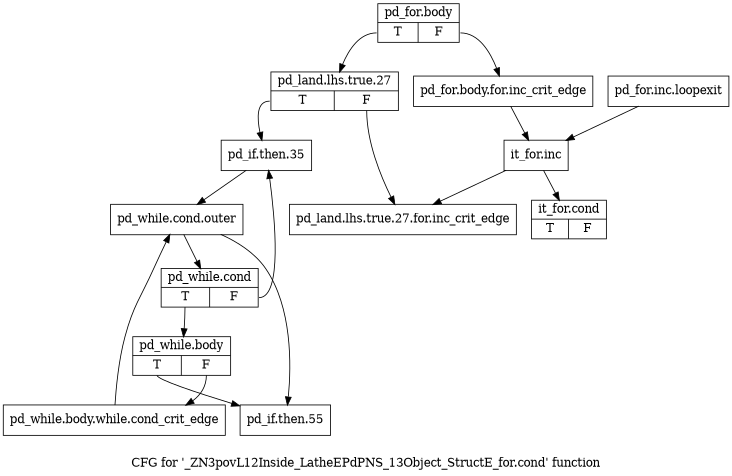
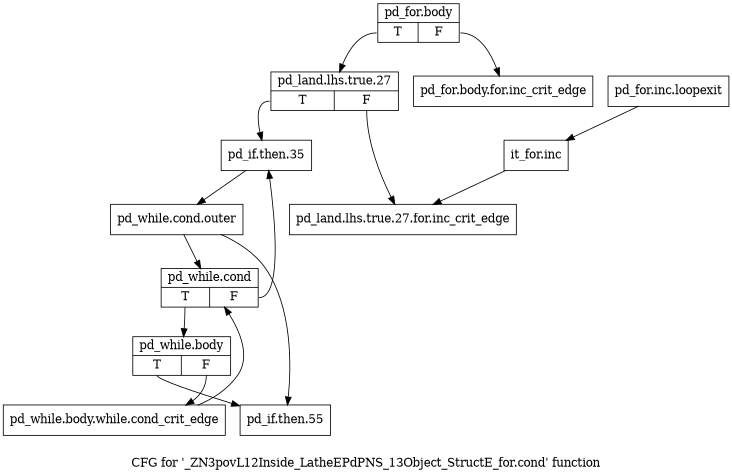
edge "pd_for.body.for.inc_crit_edge" -> "it_for.inc": removed
node "it_for.cond": removed
edge "pd_while.body.while.cond_crit_edge" -> "pd_while.cond.outer": now "pd_while.body.while.cond_crit_edge" -> "pd_while.cond"
